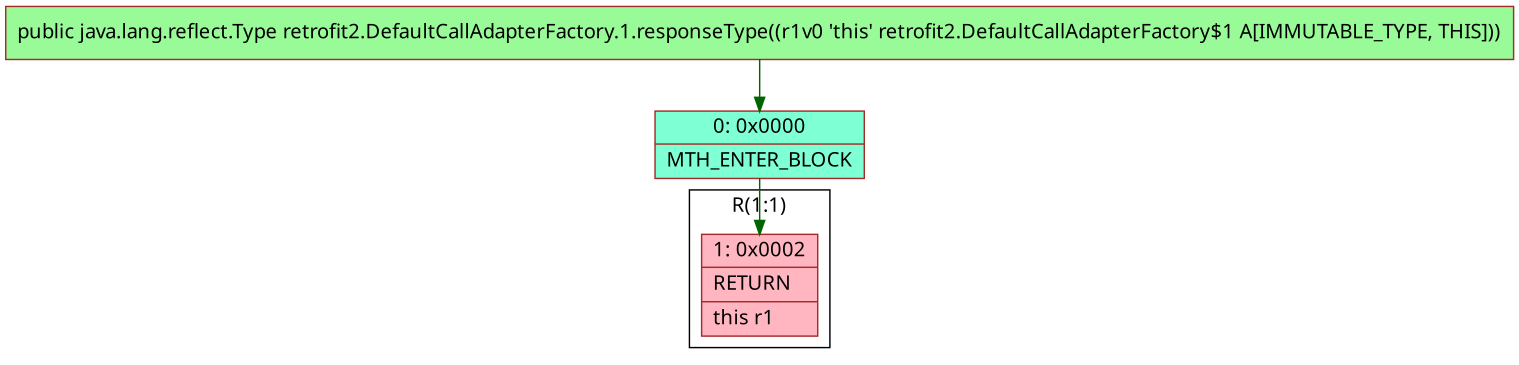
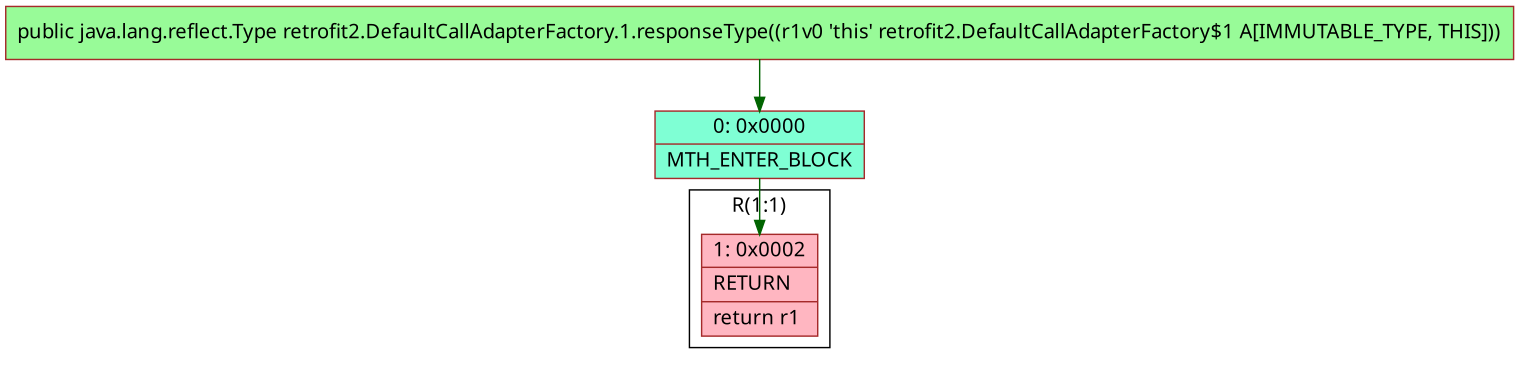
node "1: 0x0002": text "this r1" -> "return r1"
